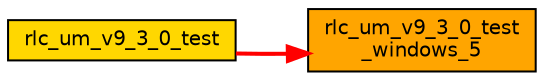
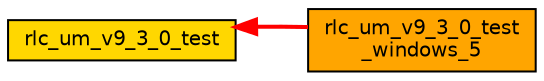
edge "rlc_um_v9_3_0_test" -> "rlc_um_v9_3_0_test _windows_5": reversed
